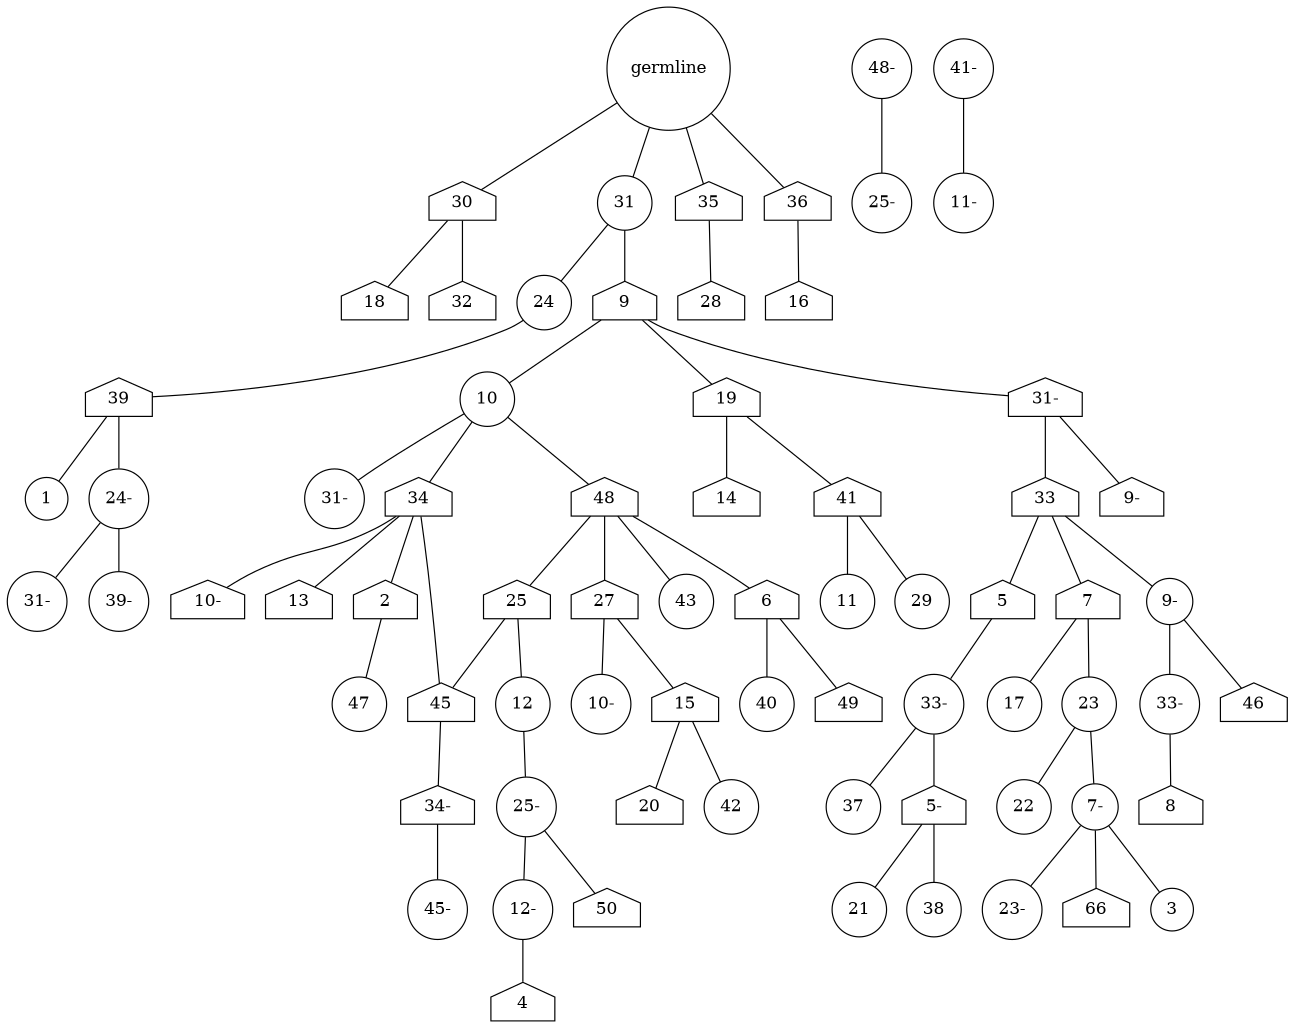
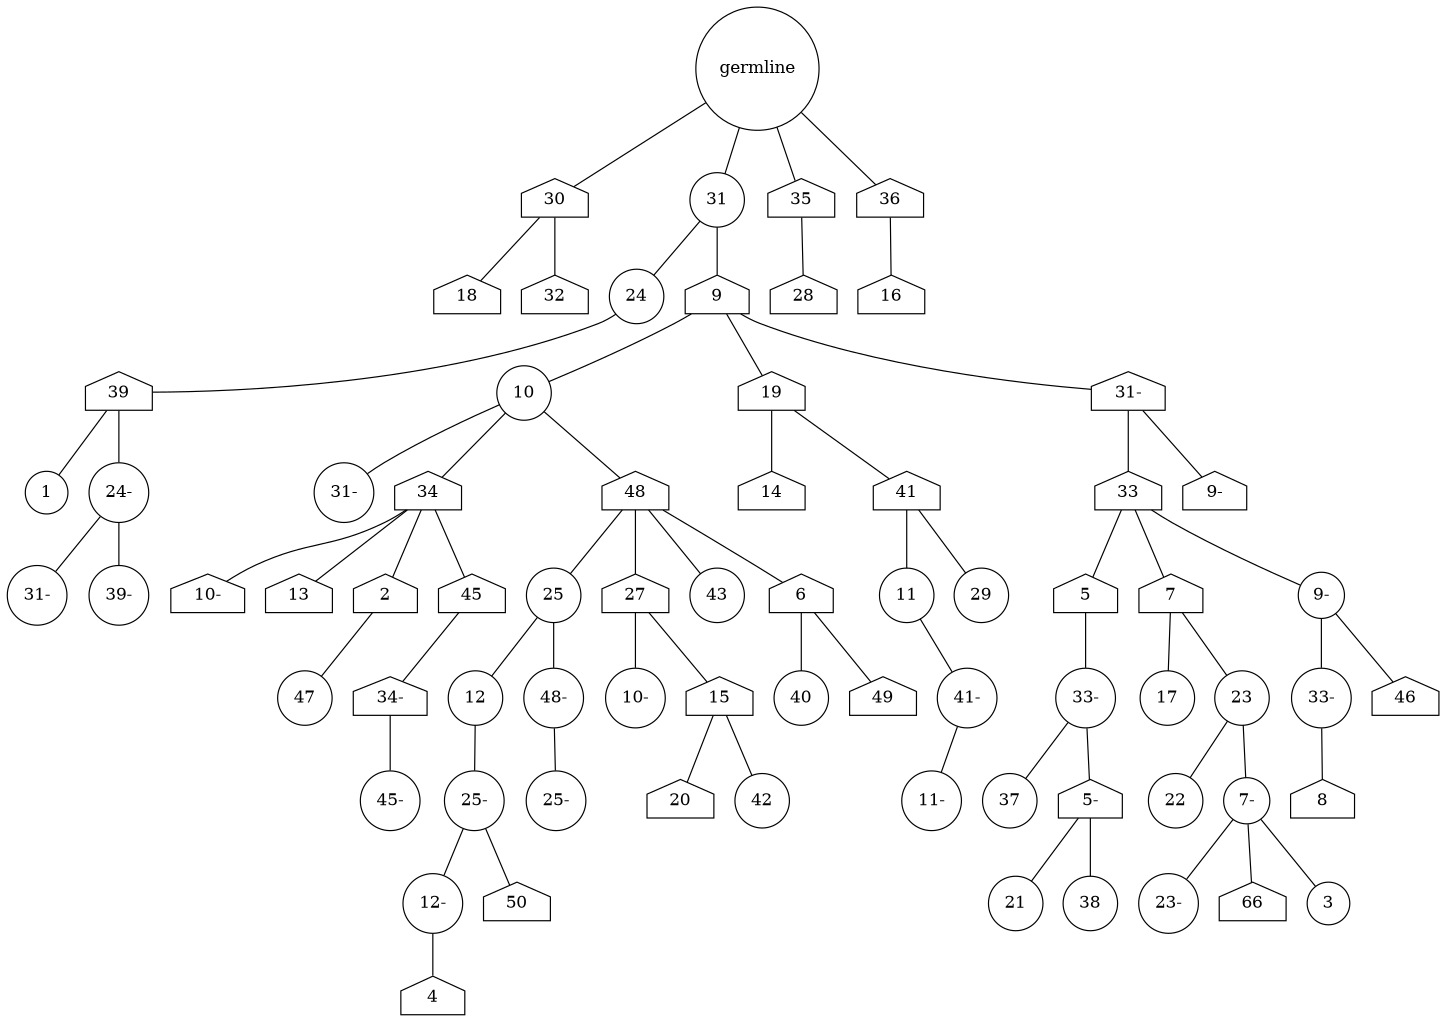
node "25": shape house -> circle
edge "11" -- "41-": added
edge "25" -- "45": now "25" -- "48-"
